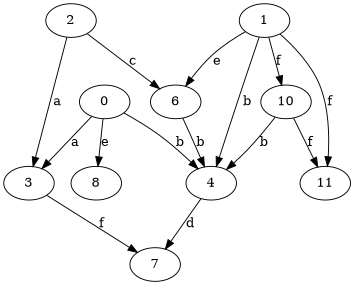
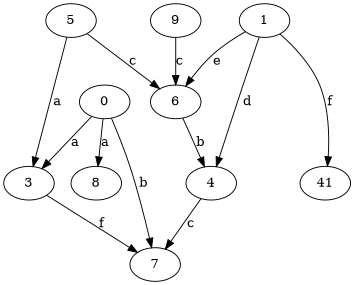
node "2": label "2" -> "5"
node "9": added
edge "1" -> "4": label "b" -> "d"
node "10": removed
edge "0" -> "4": now "0" -> "7"
edge "0" -> "8": label "e" -> "a"
node "11": label "11" -> "41"
edge "4" -> "7": label "d" -> "c"
